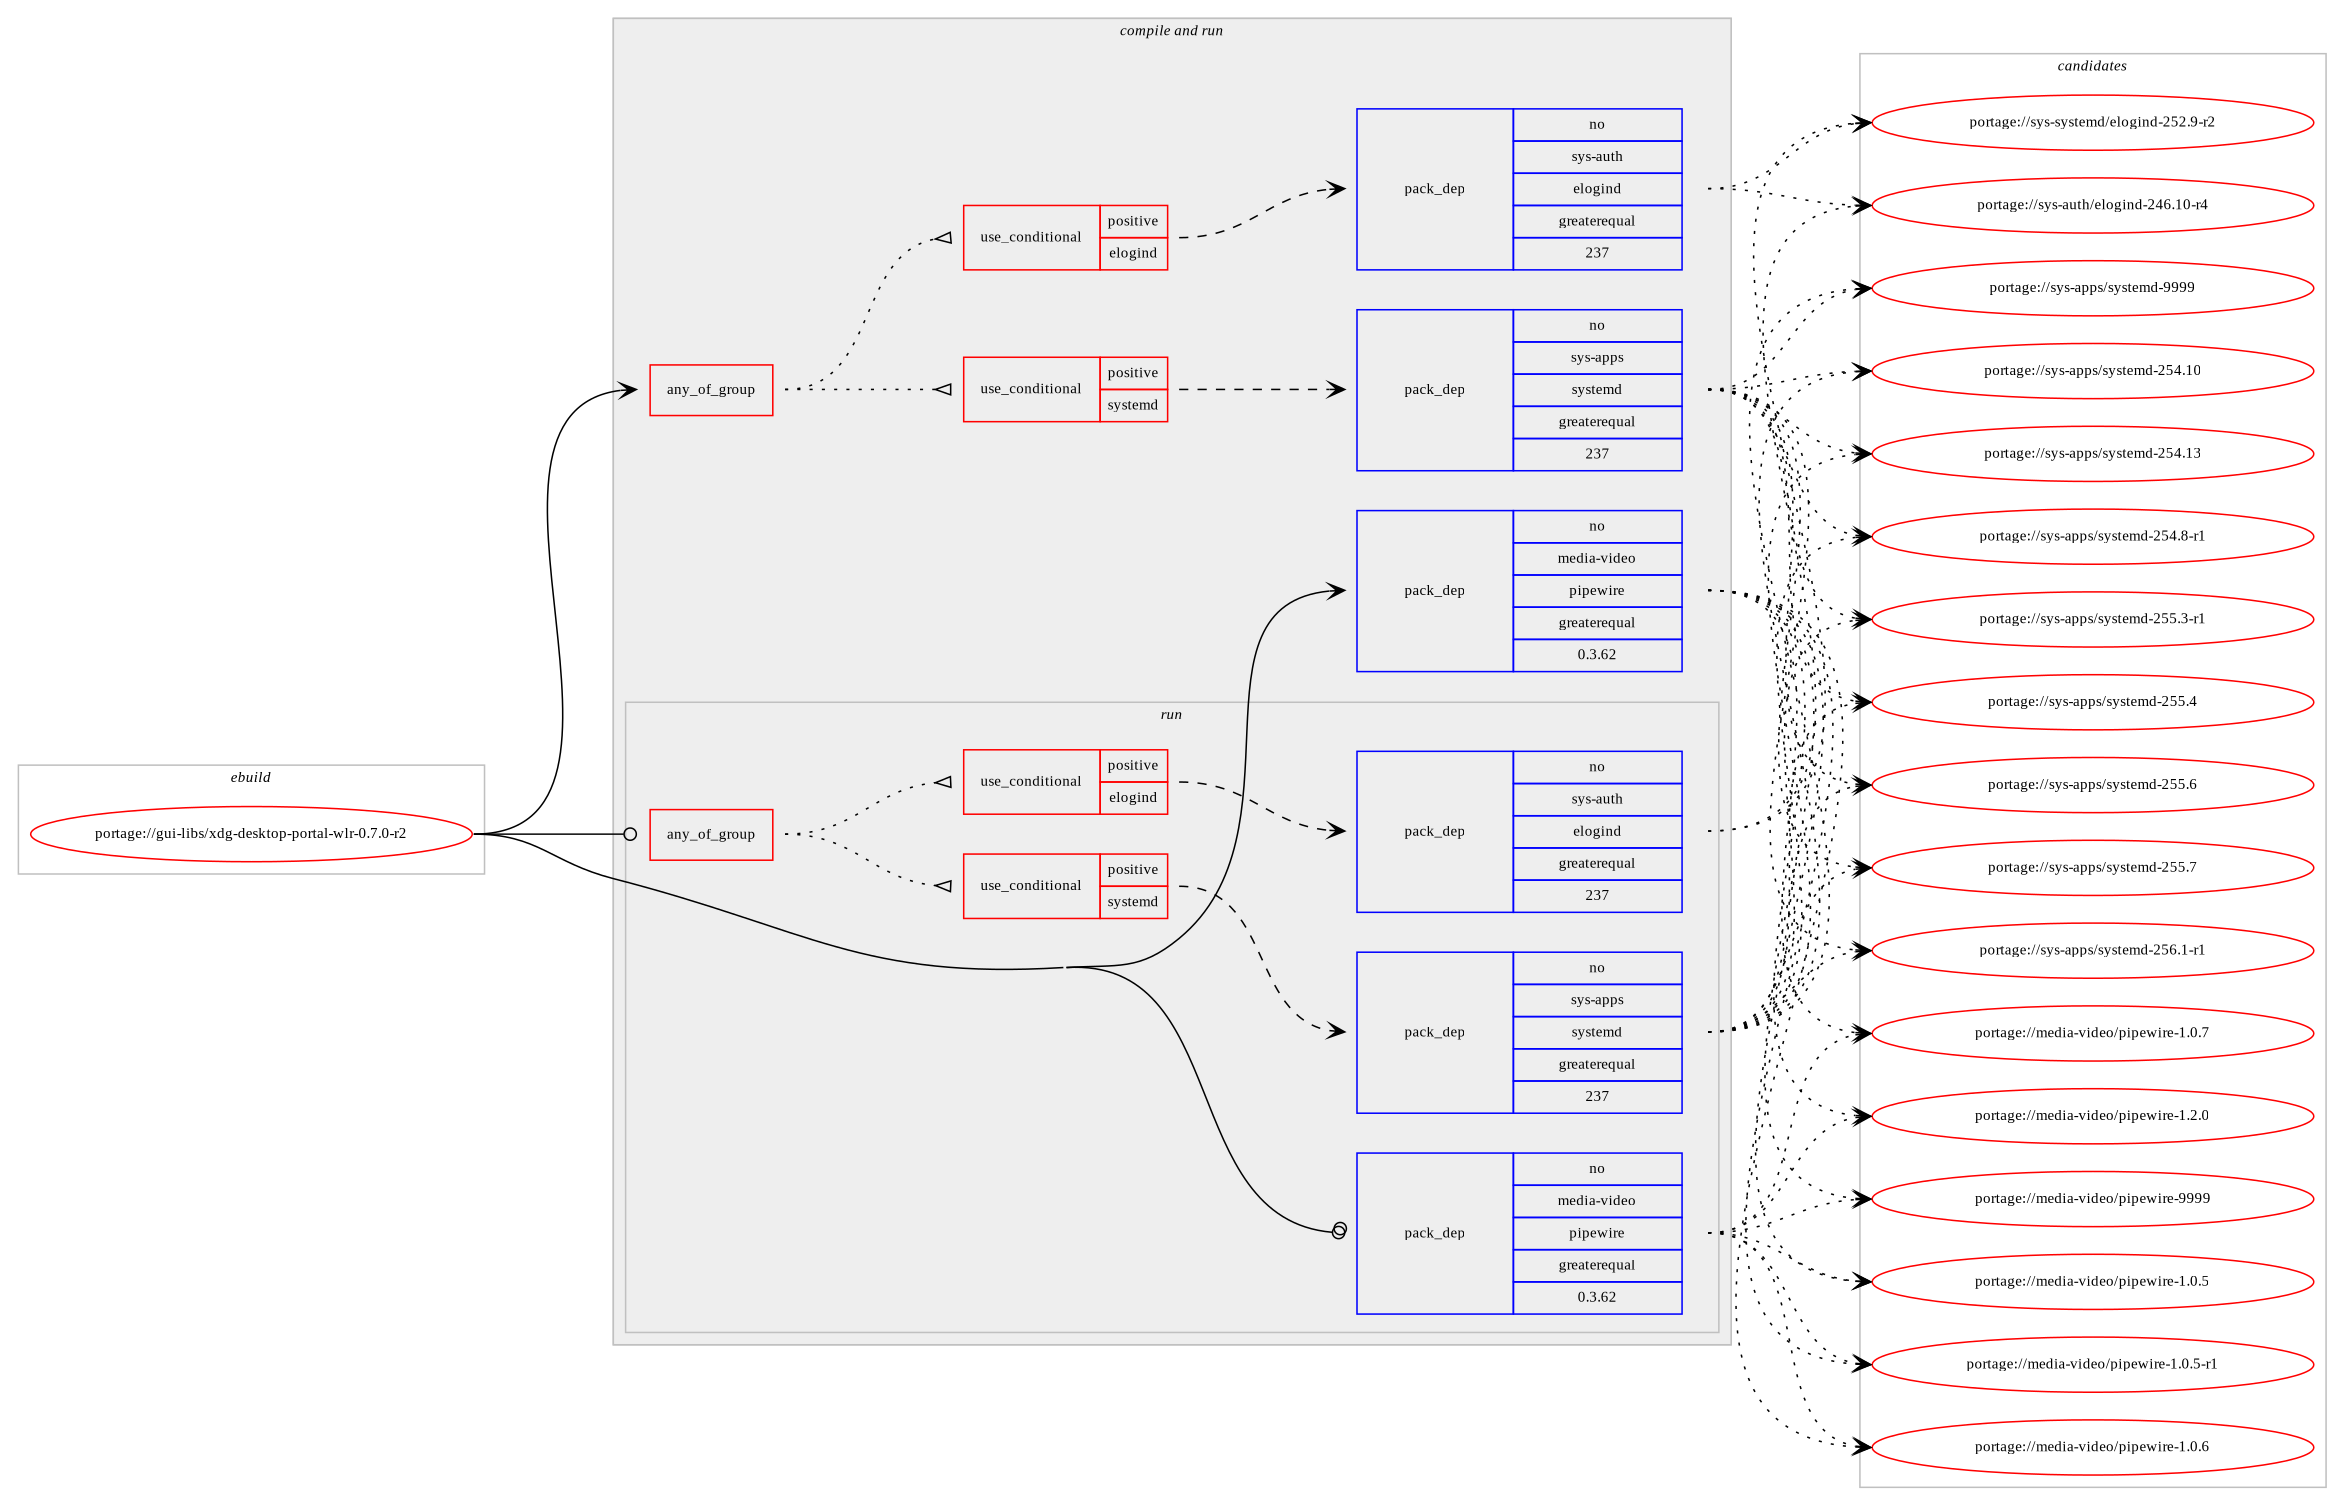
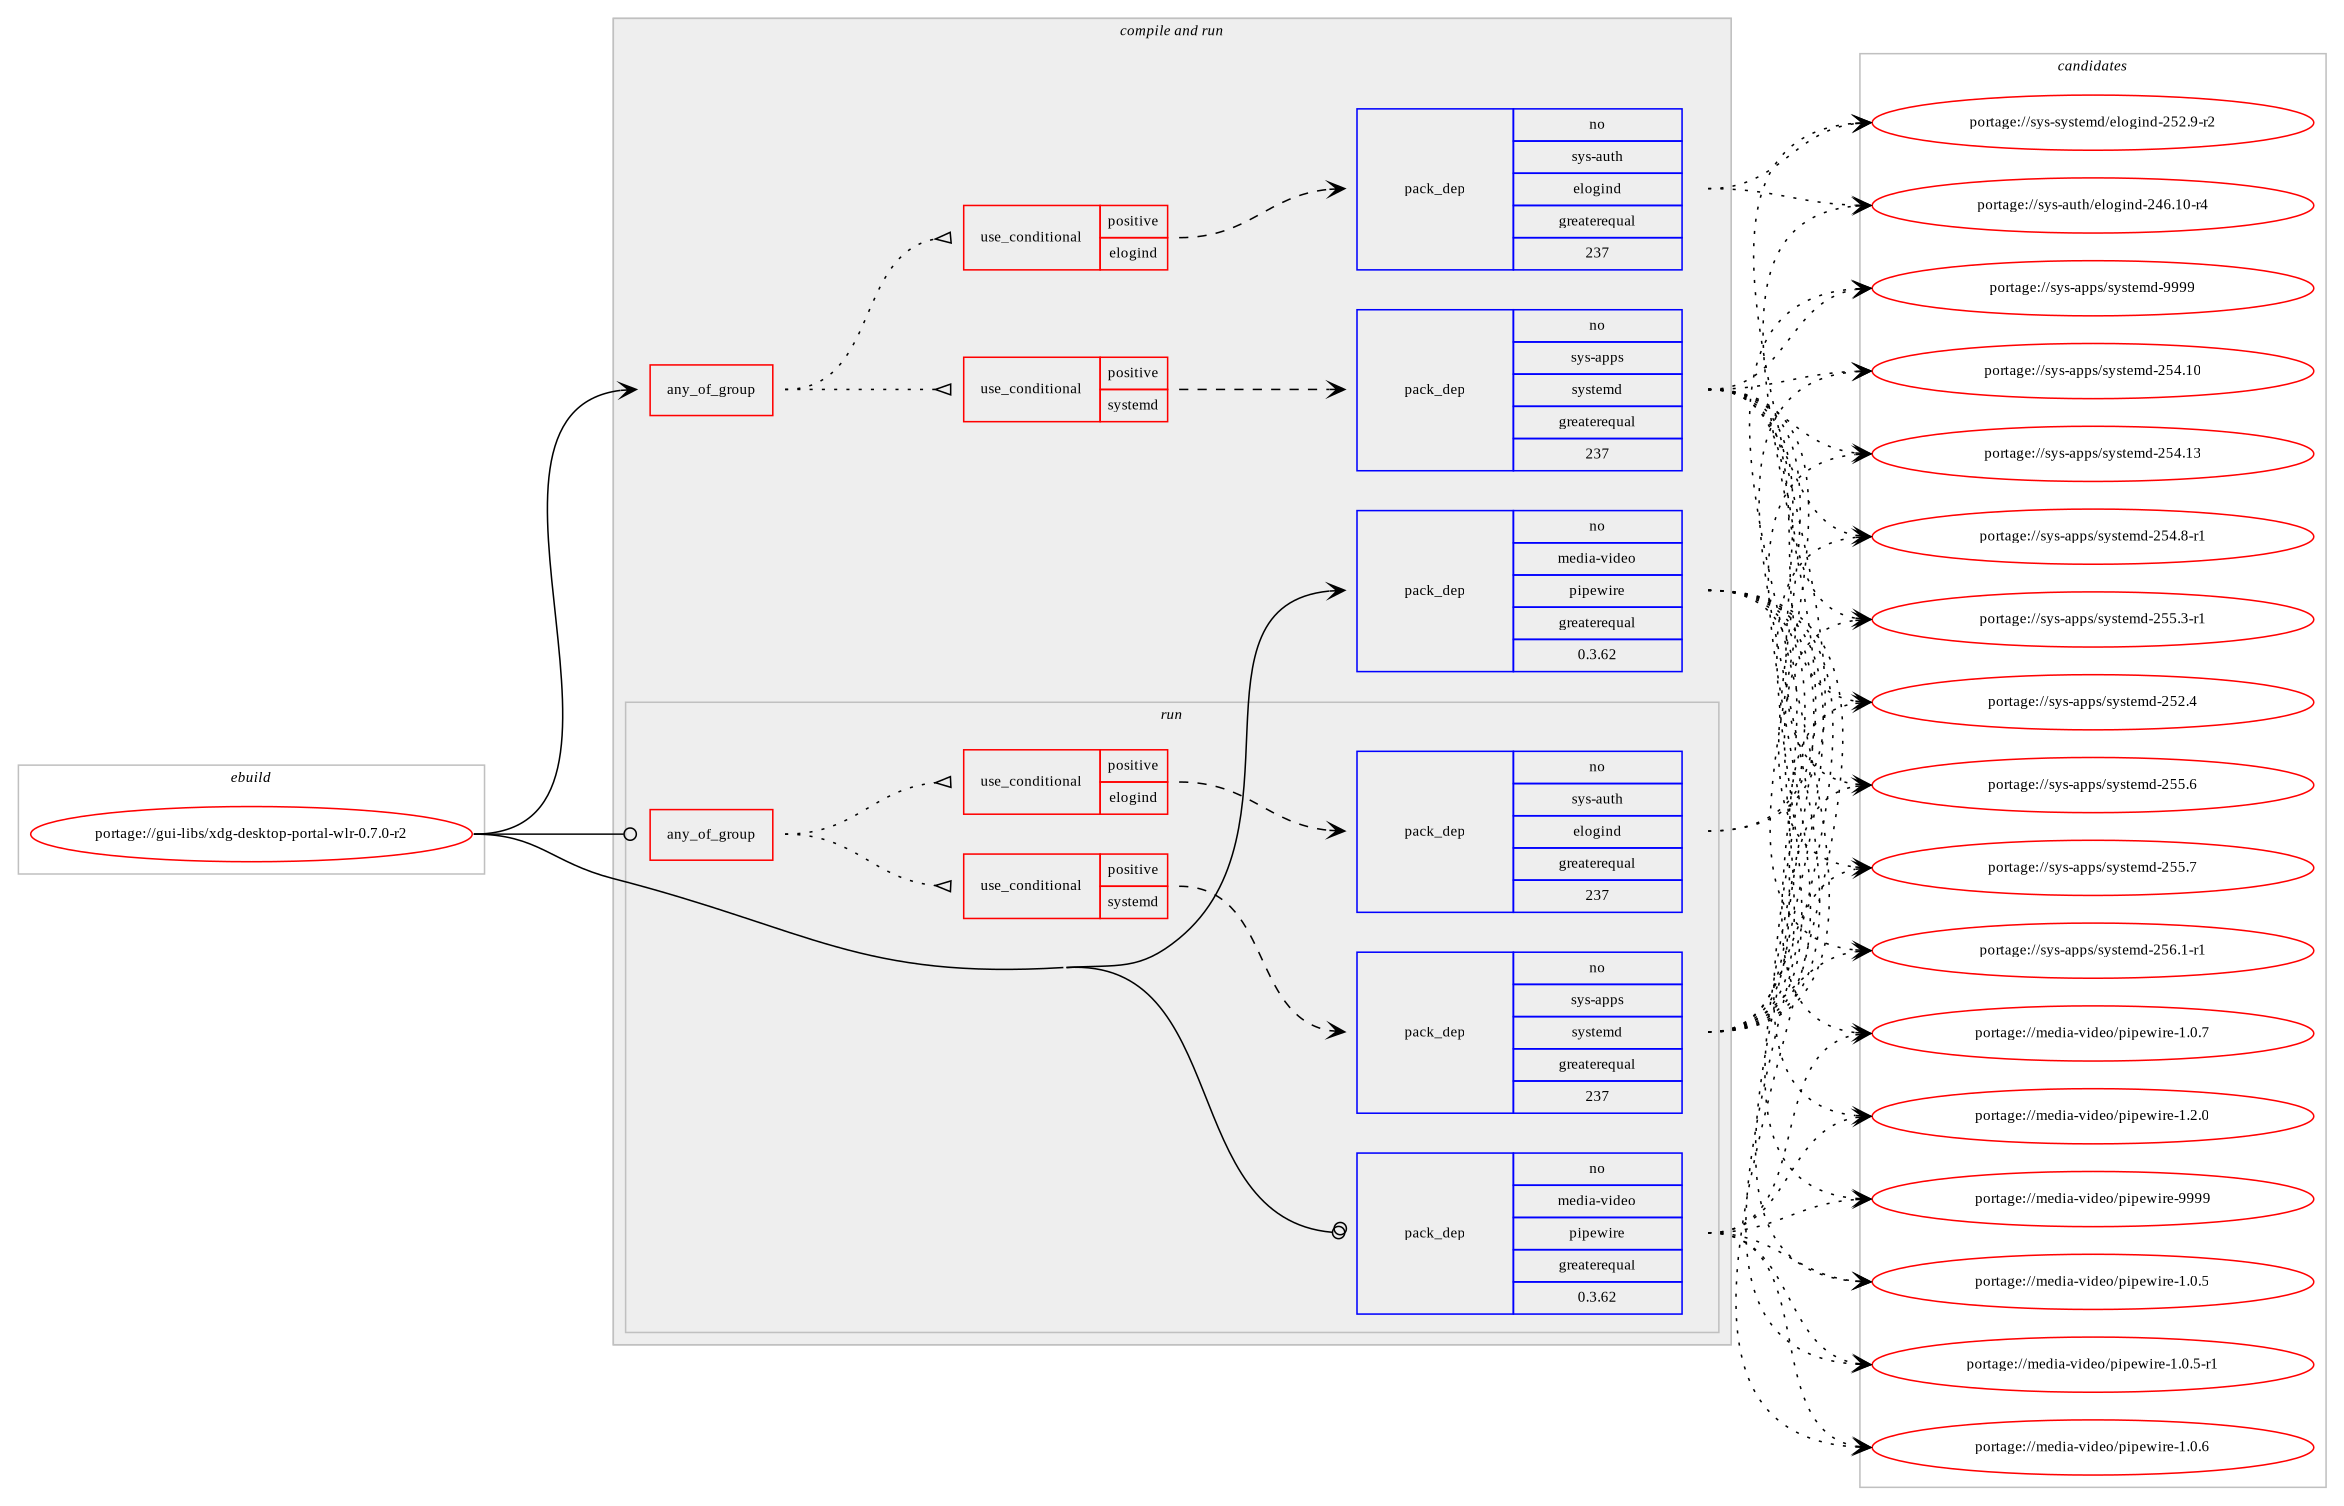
node "portage://sys-apps/systemd-255.4": label "portage://sys-apps/systemd-255.4" -> "portage://sys-apps/systemd-252.4"
